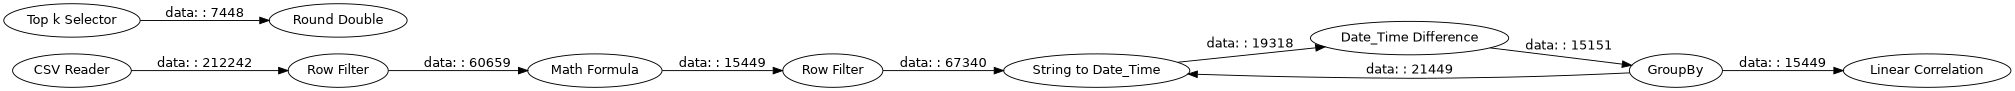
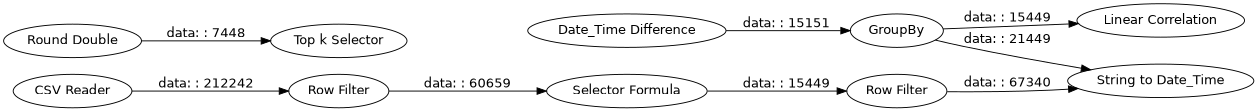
edge "Top k Selector" -> "Round Double": reversed
edge "String to Date_Time" -> "Date_Time Difference": removed, label "data: : 19318"
node "Math Formula": label "Math Formula" -> "Selector Formula"
